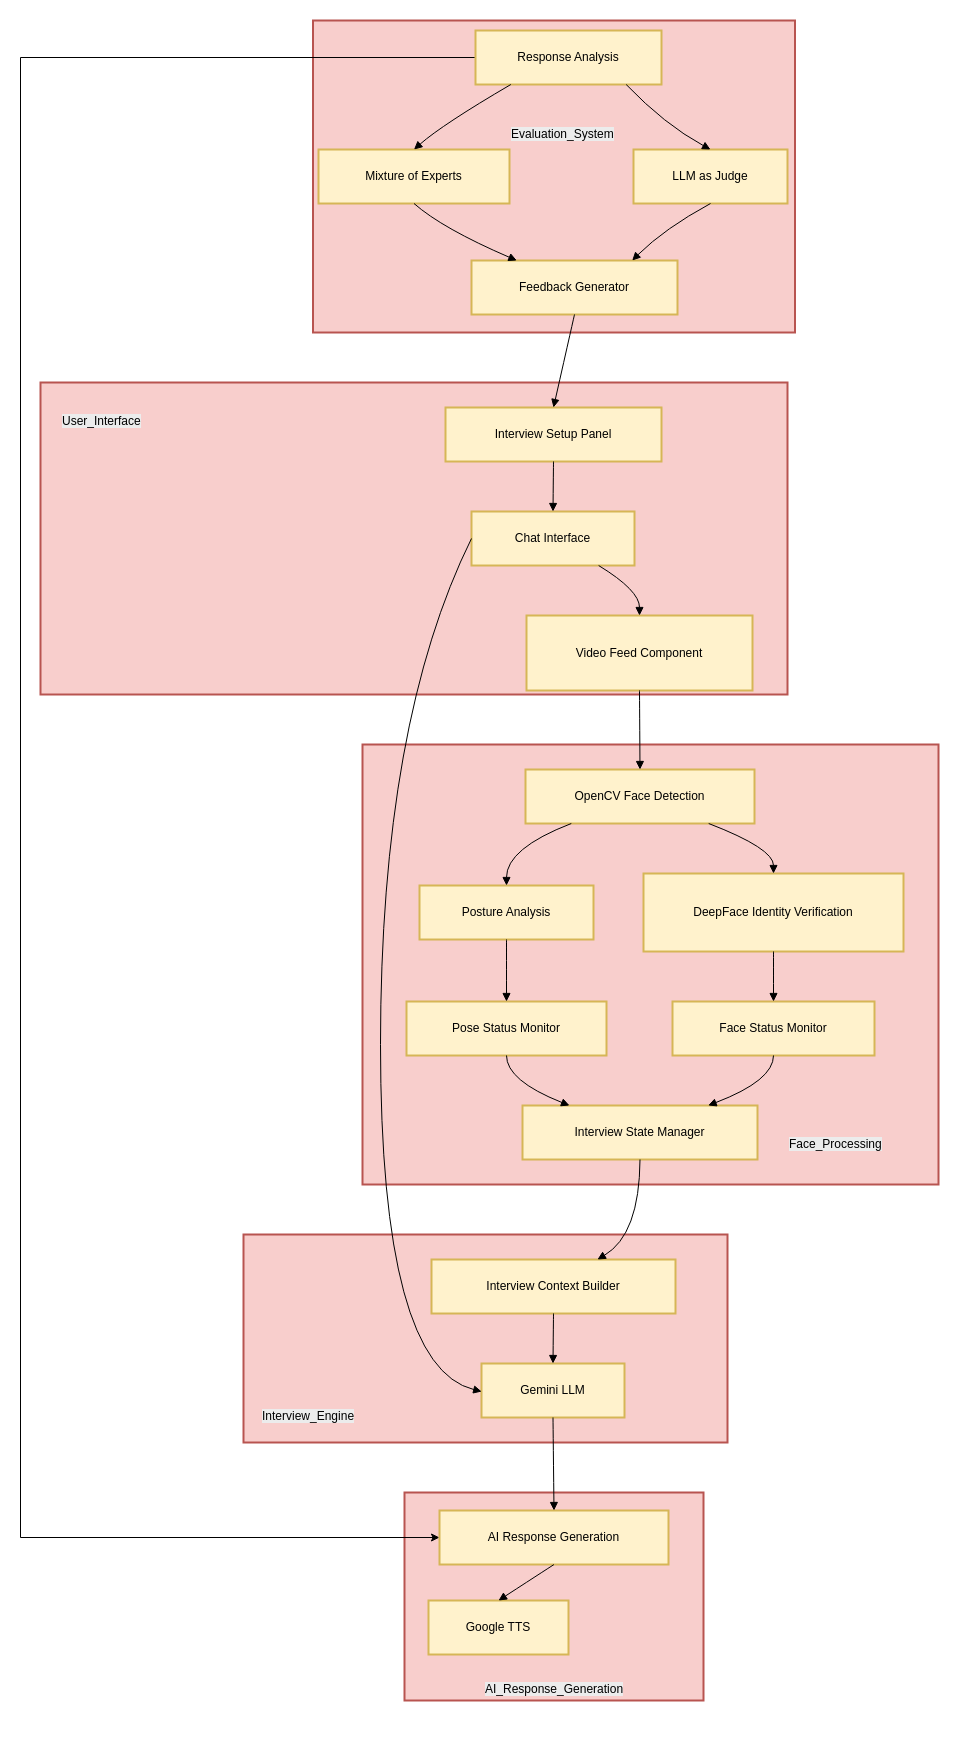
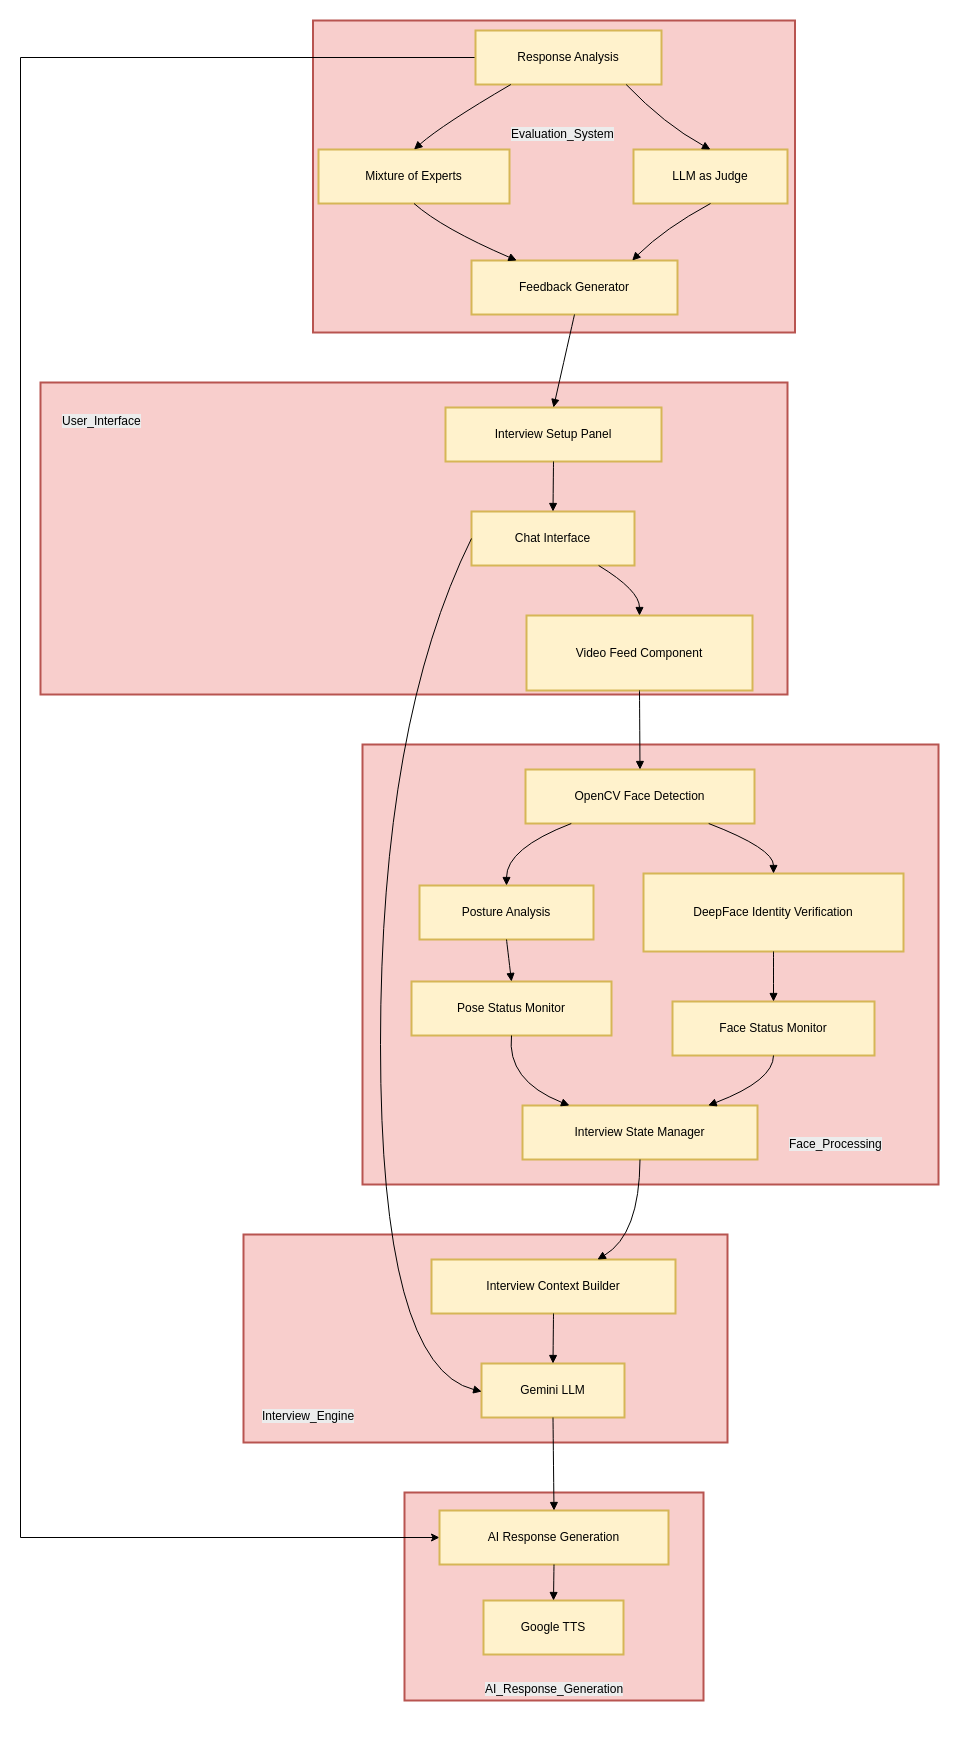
node "Pose Status Monitor": moved (507, 1029) -> (512, 1009)
node "Google TTS": moved (499, 1628) -> (554, 1628)
